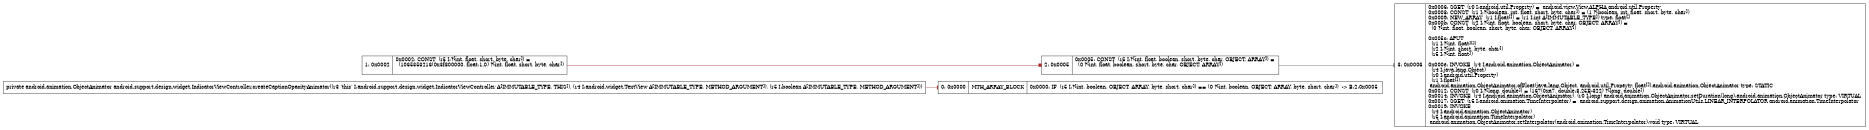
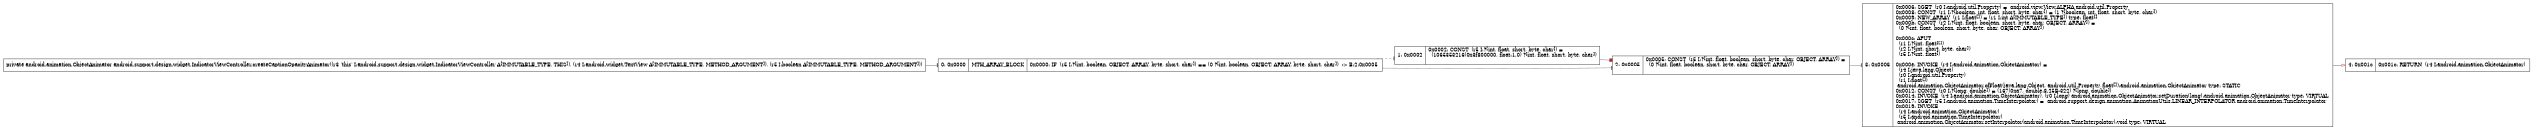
node "3: 0x0006": text "0x005c: APUT" -> "0x000c: APUT"
edge "0: 0x0000" -> "1: 0x0002": added
node "4: 0x001c": added
edge "0: 0x0000" -> "2: 0x0005": added
